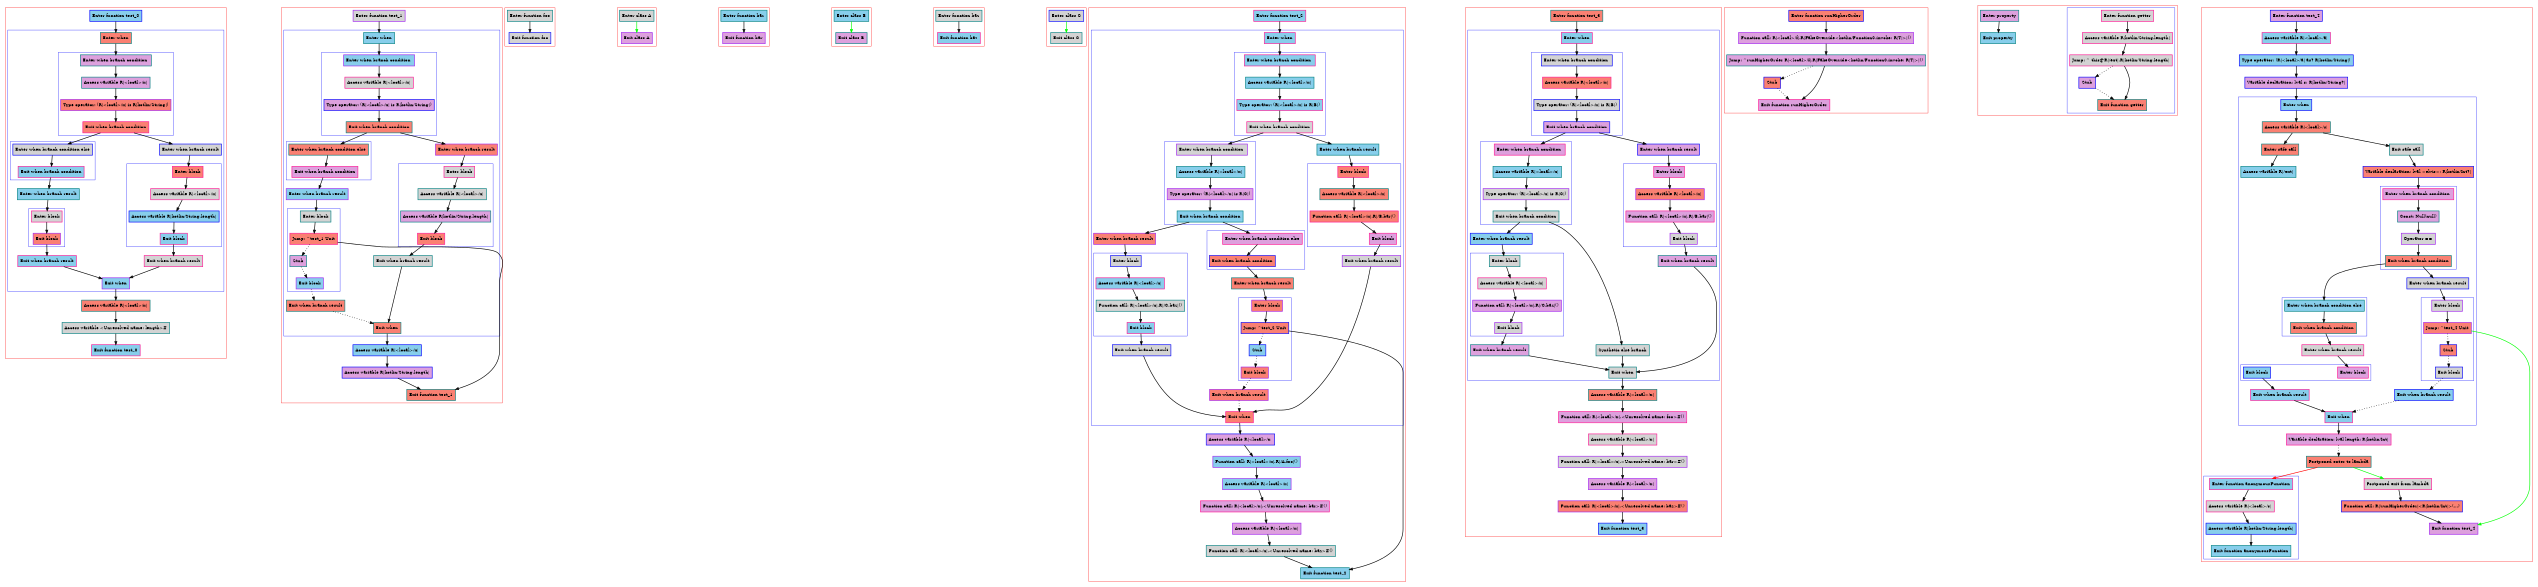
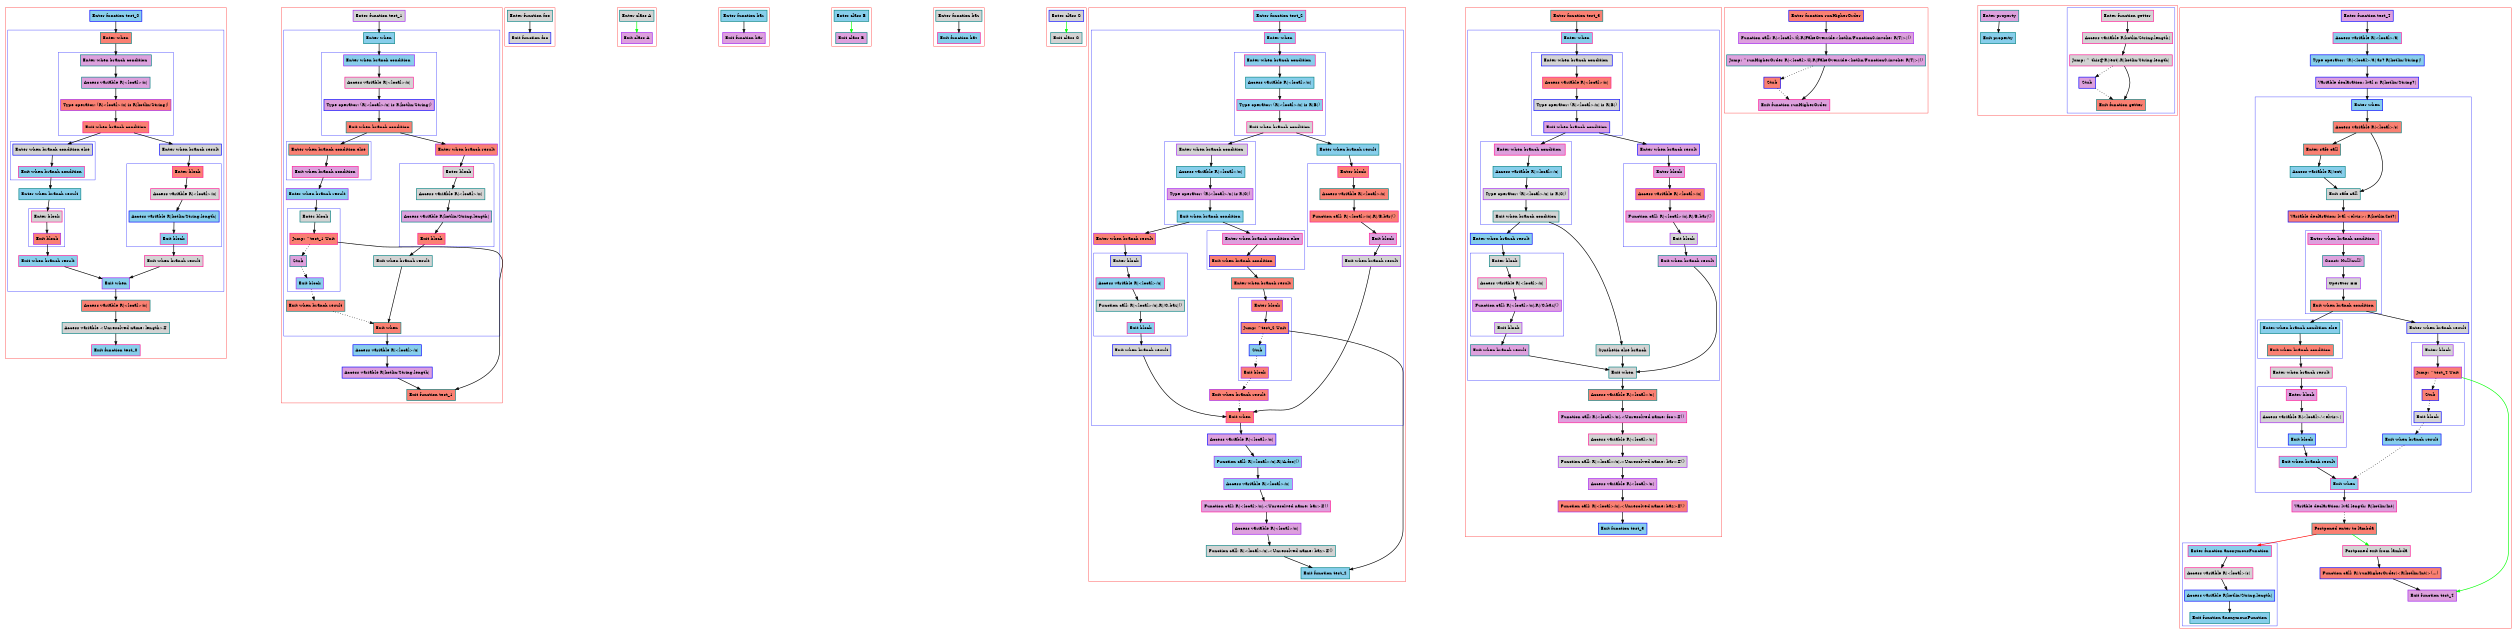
edge "Access variable R|/ext|" -> "Exit safe call": added
node "Access variable R|<local>/<elvis>|": added
